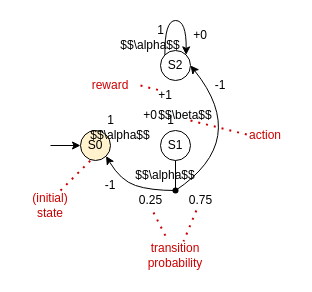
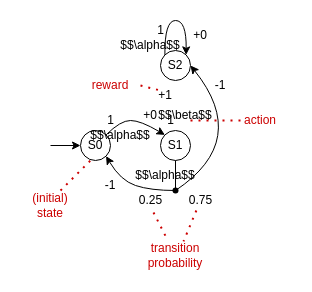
edge "S0" -> "S1": added
node "action": moved (266, 136) -> (261, 121)
node "S0": fillcolor #fff2cc -> #ffffff
